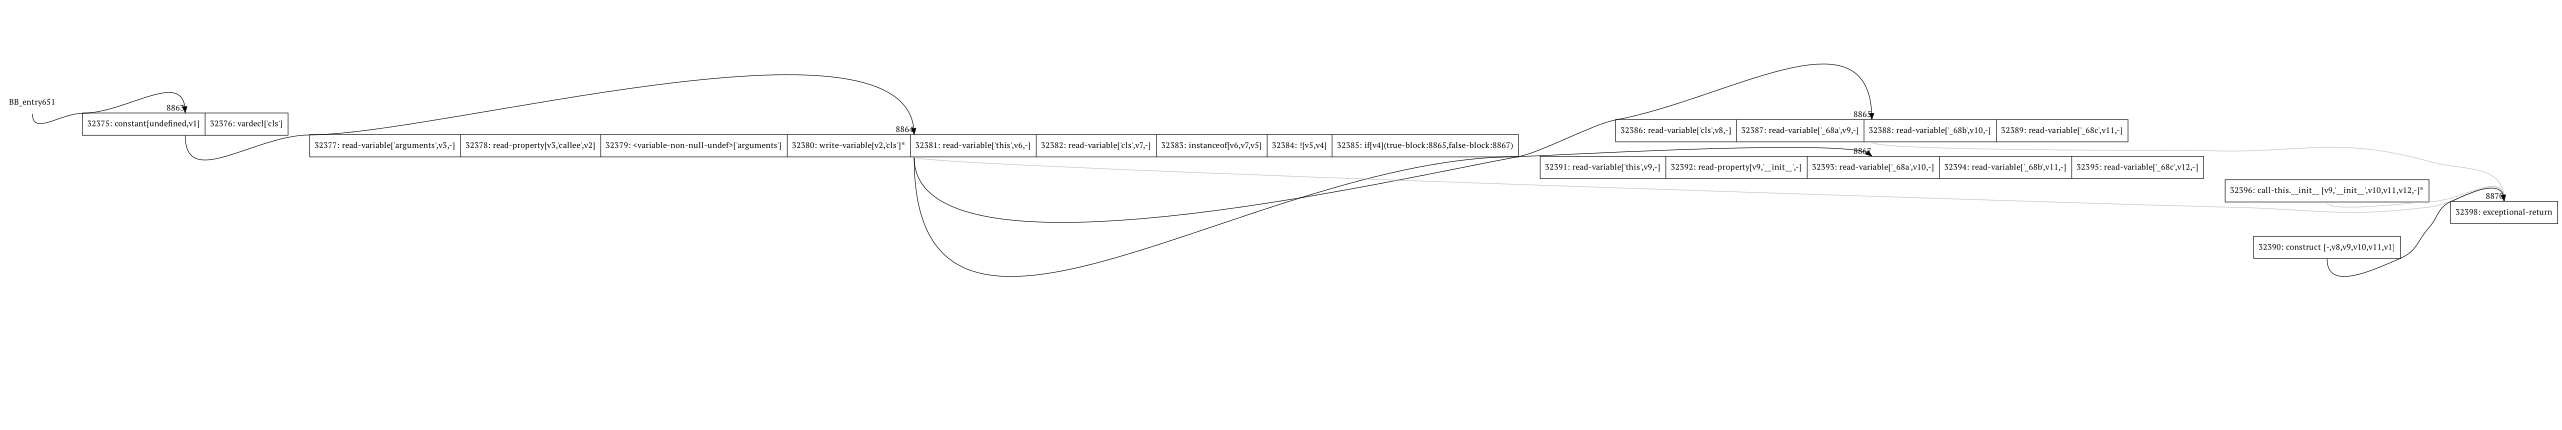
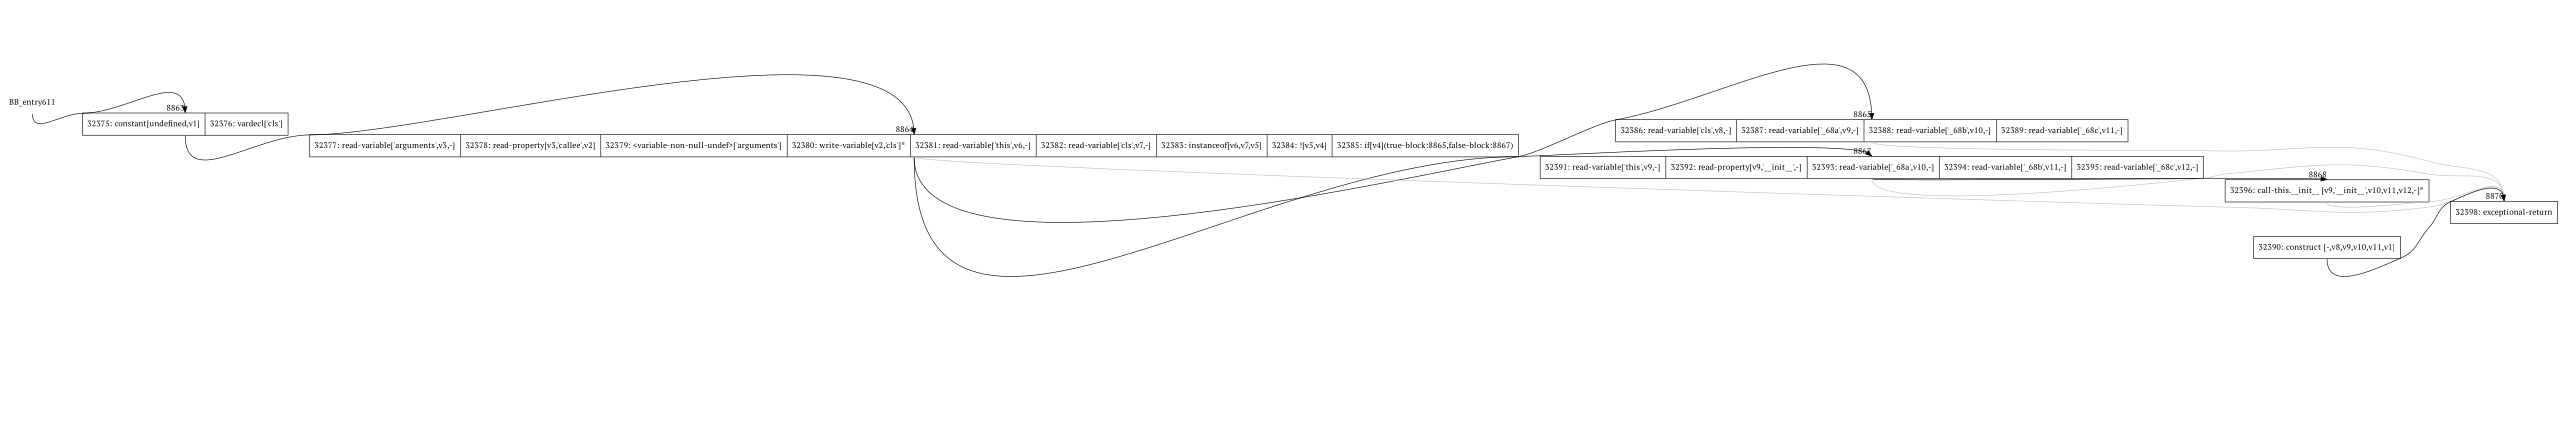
node "BB_entry651": label "BB_entry651" -> "BB_entry611"
edge "32391: read-variable['this',v9,-]" -> "32396: call-this.__init__ [v9,'__init__',v10,v11,v12,-]*": added
edge "32391: read-variable['this',v9,-]" -> "32398: exceptional-return": added
